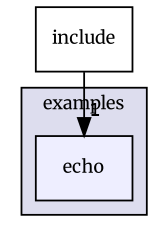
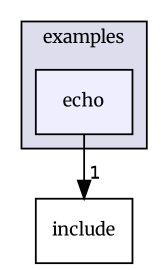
edge "include" -> "echo": reversed
